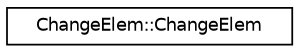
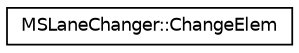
node "ChangeElem::ChangeElem": label "ChangeElem::ChangeElem" -> "MSLaneChanger::ChangeElem"
